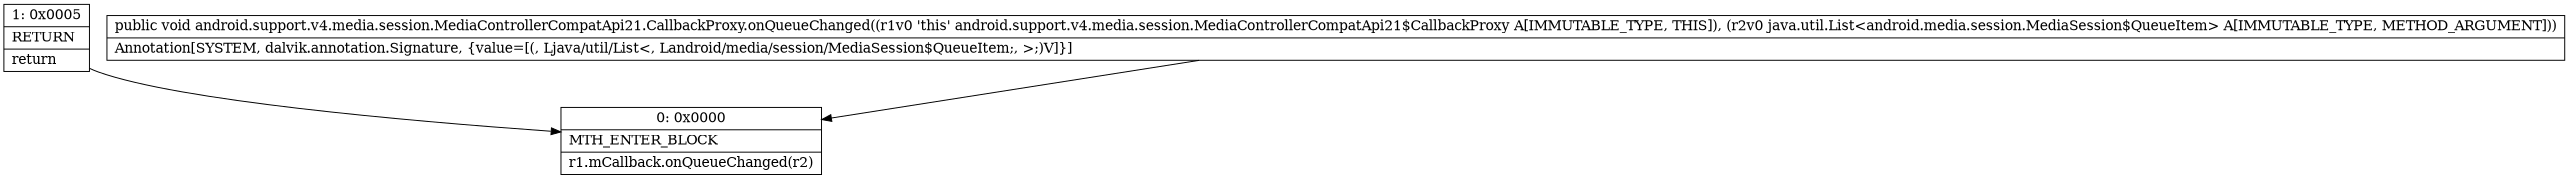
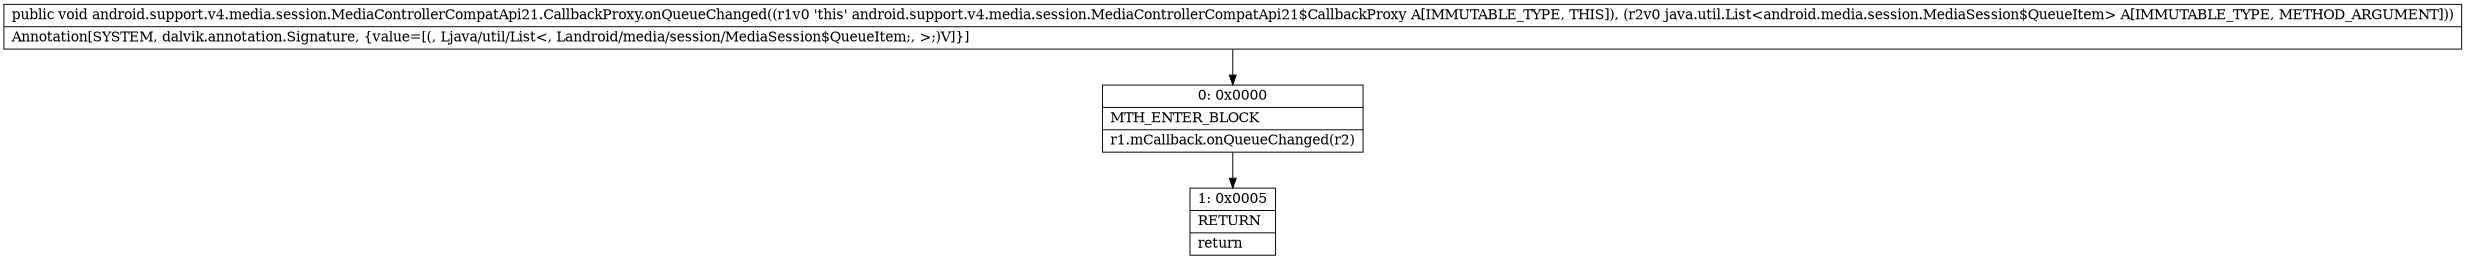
edge "1: 0x0005" -> "0: 0x0000": reversed
